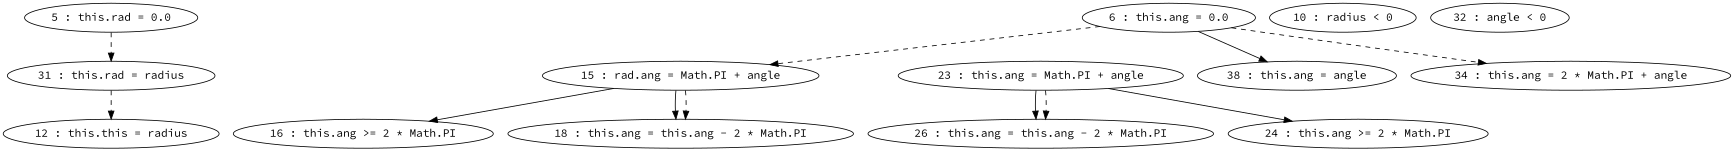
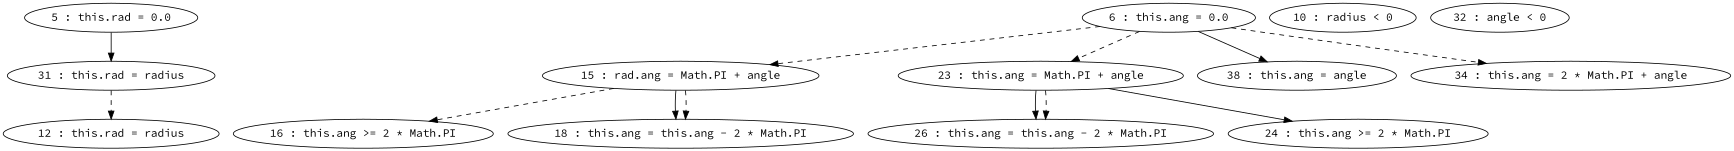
edge "5 : this.rad = 0.0" -> "31 : this.rad = radius": style dashed -> solid
edge "6 : this.ang = 0.0" -> "23 : this.ang = Math.PI + angle": added
edge "15 : rad.ang = Math.PI + angle" -> "16 : this.ang >= 2 * Math.PI": style solid -> dashed
node "12 : this.this = radius": label "12 : this.this = radius" -> "12 : this.rad = radius"
